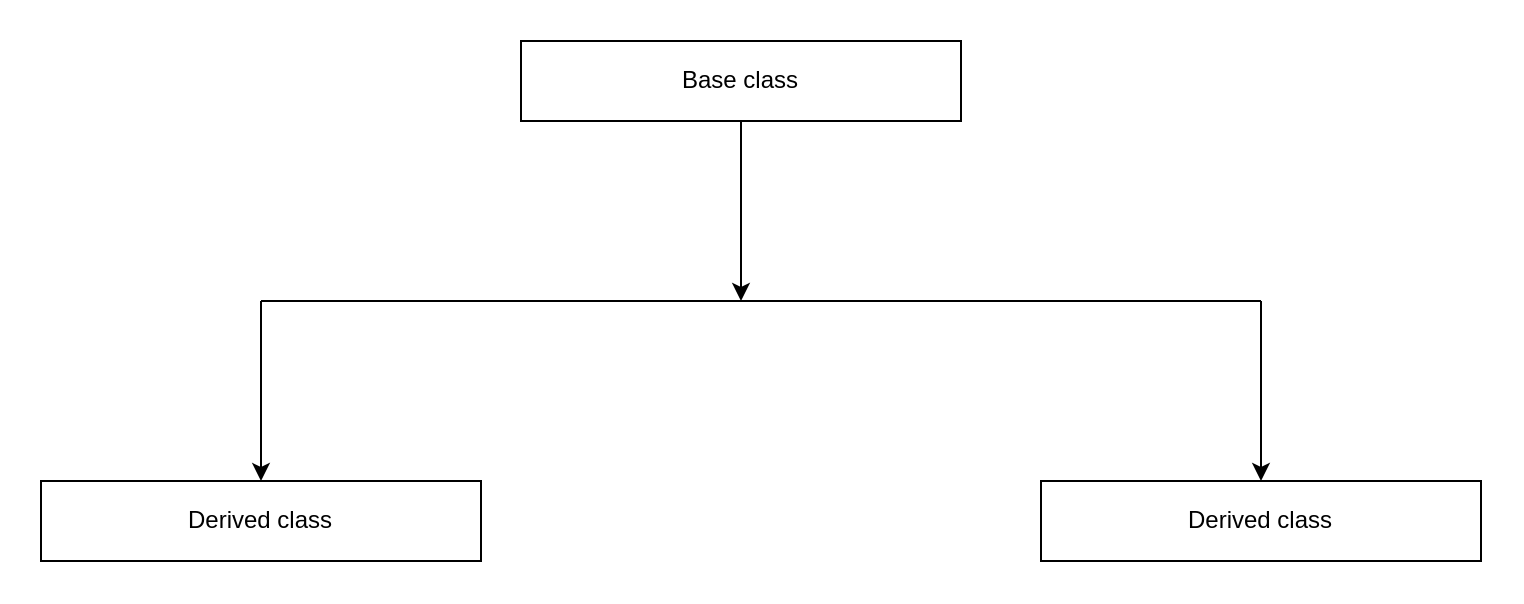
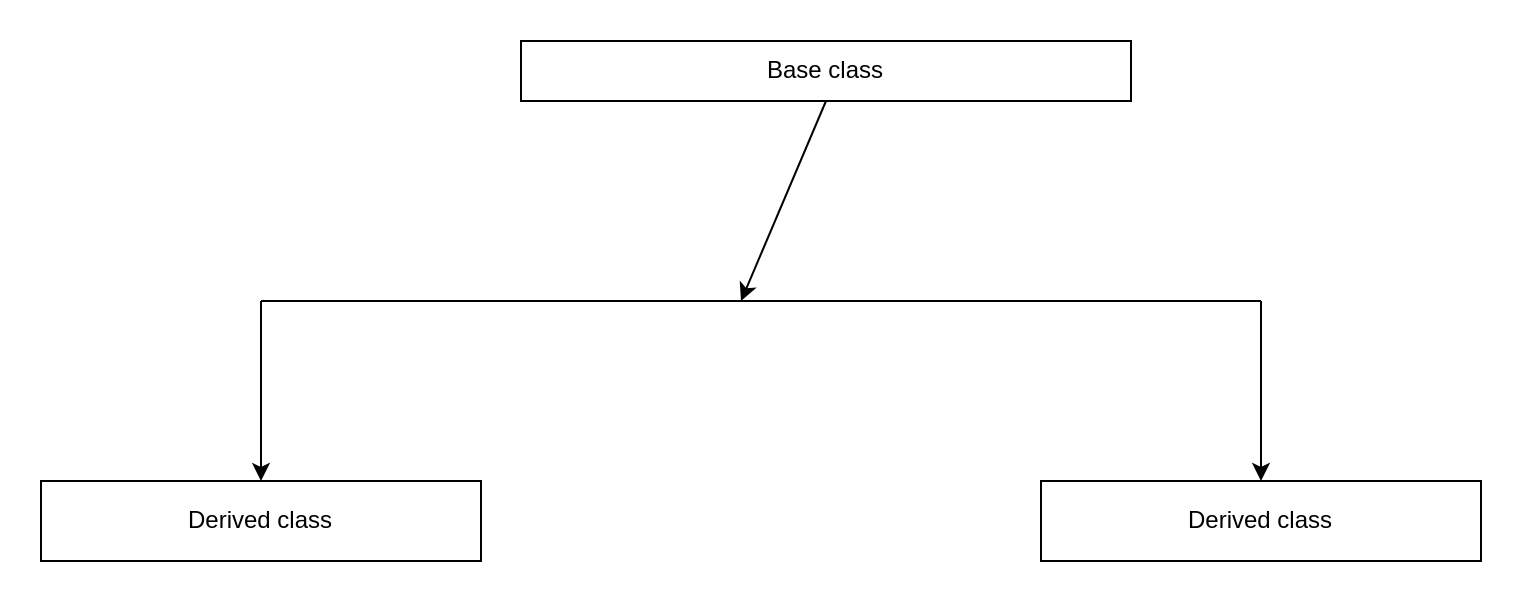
node "Base class": size 440x80 -> 610x60
